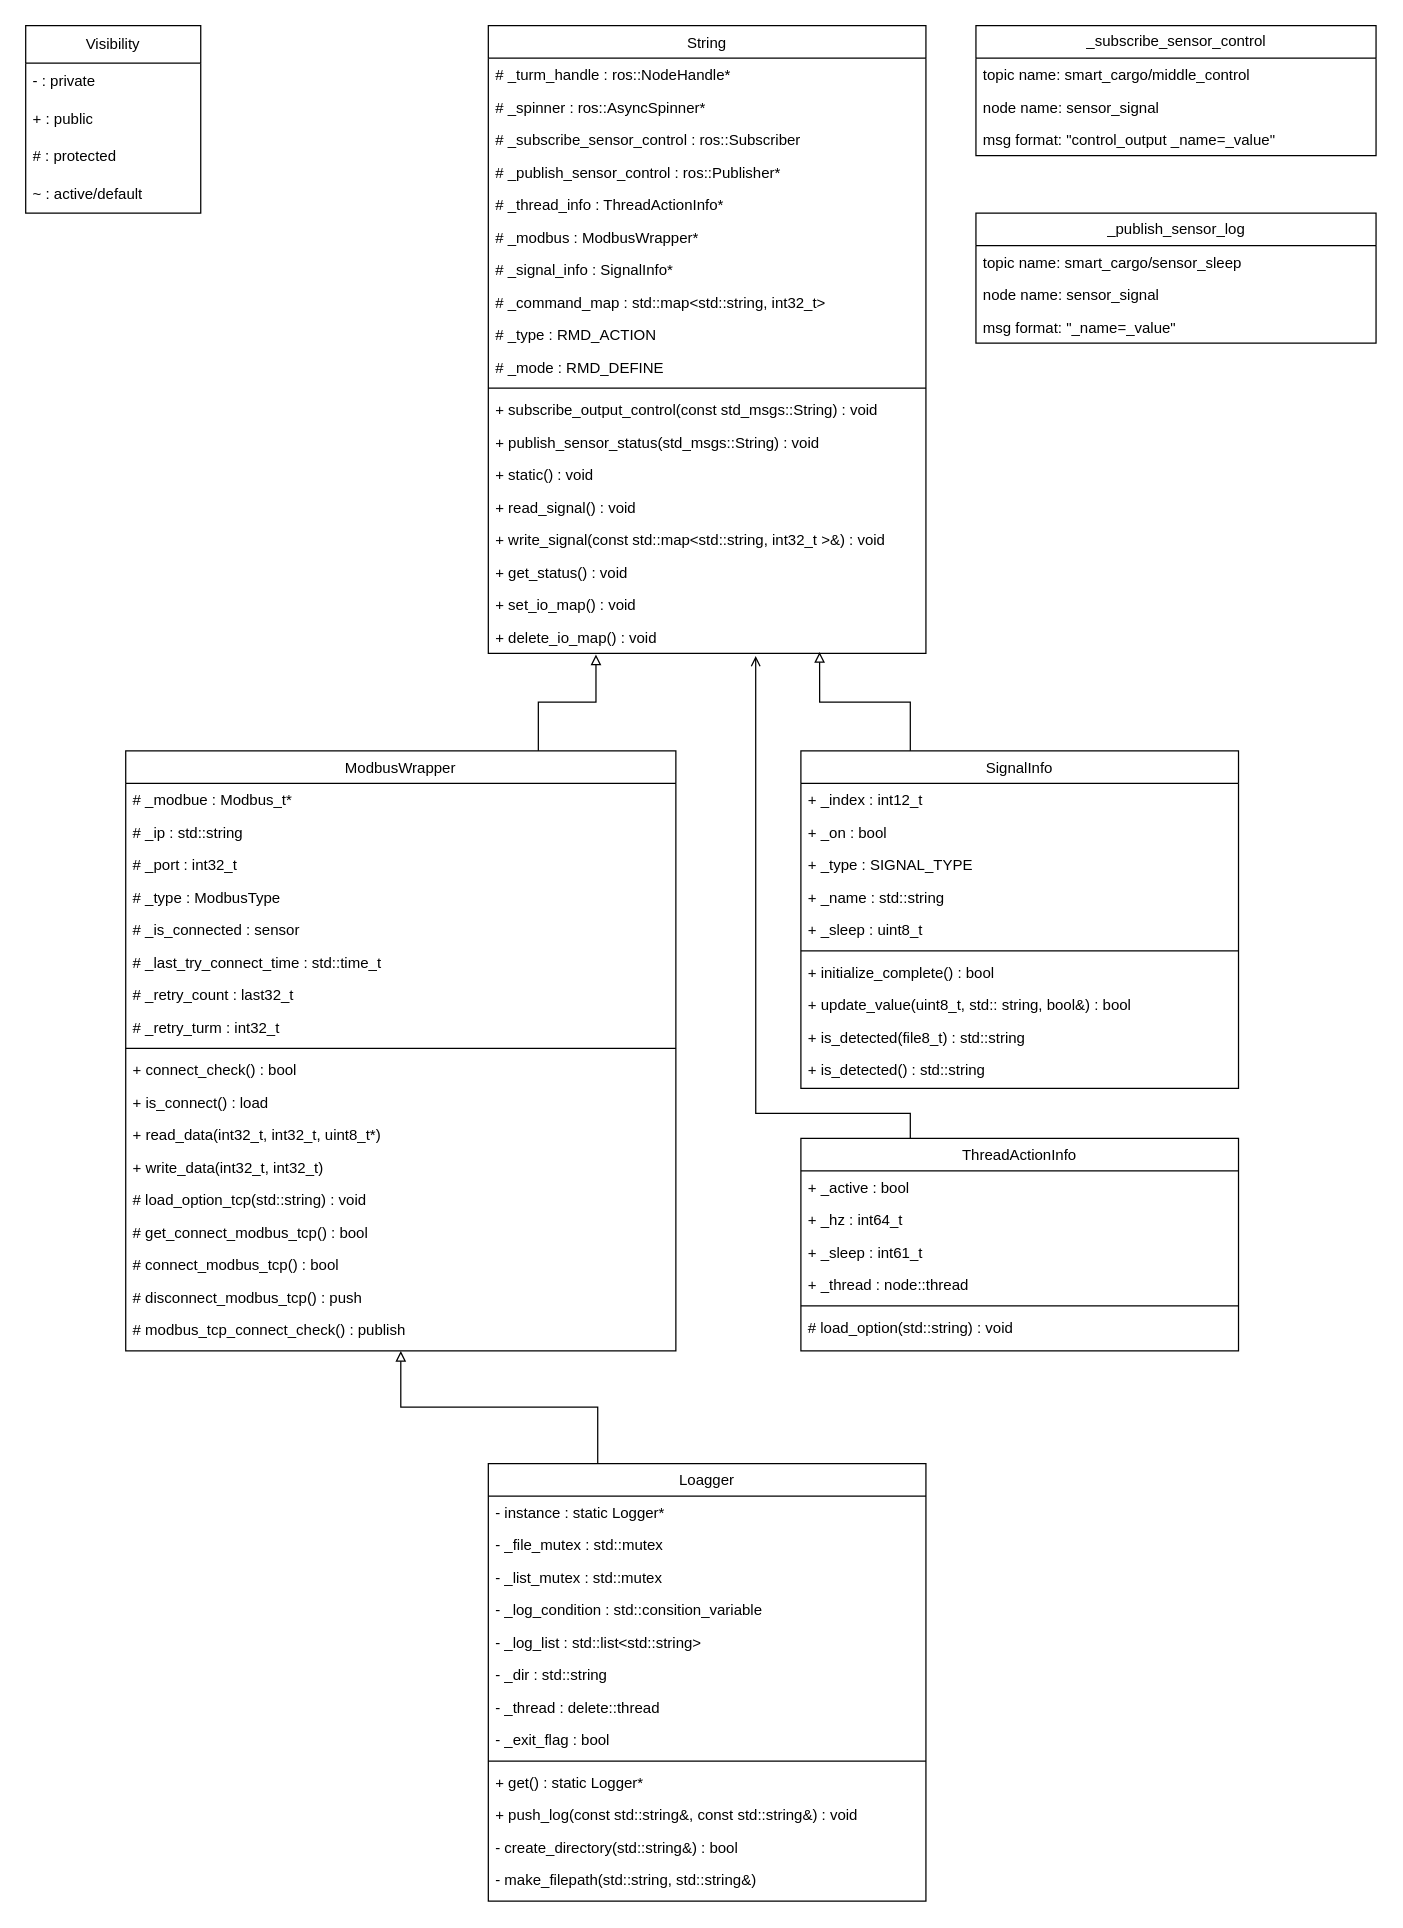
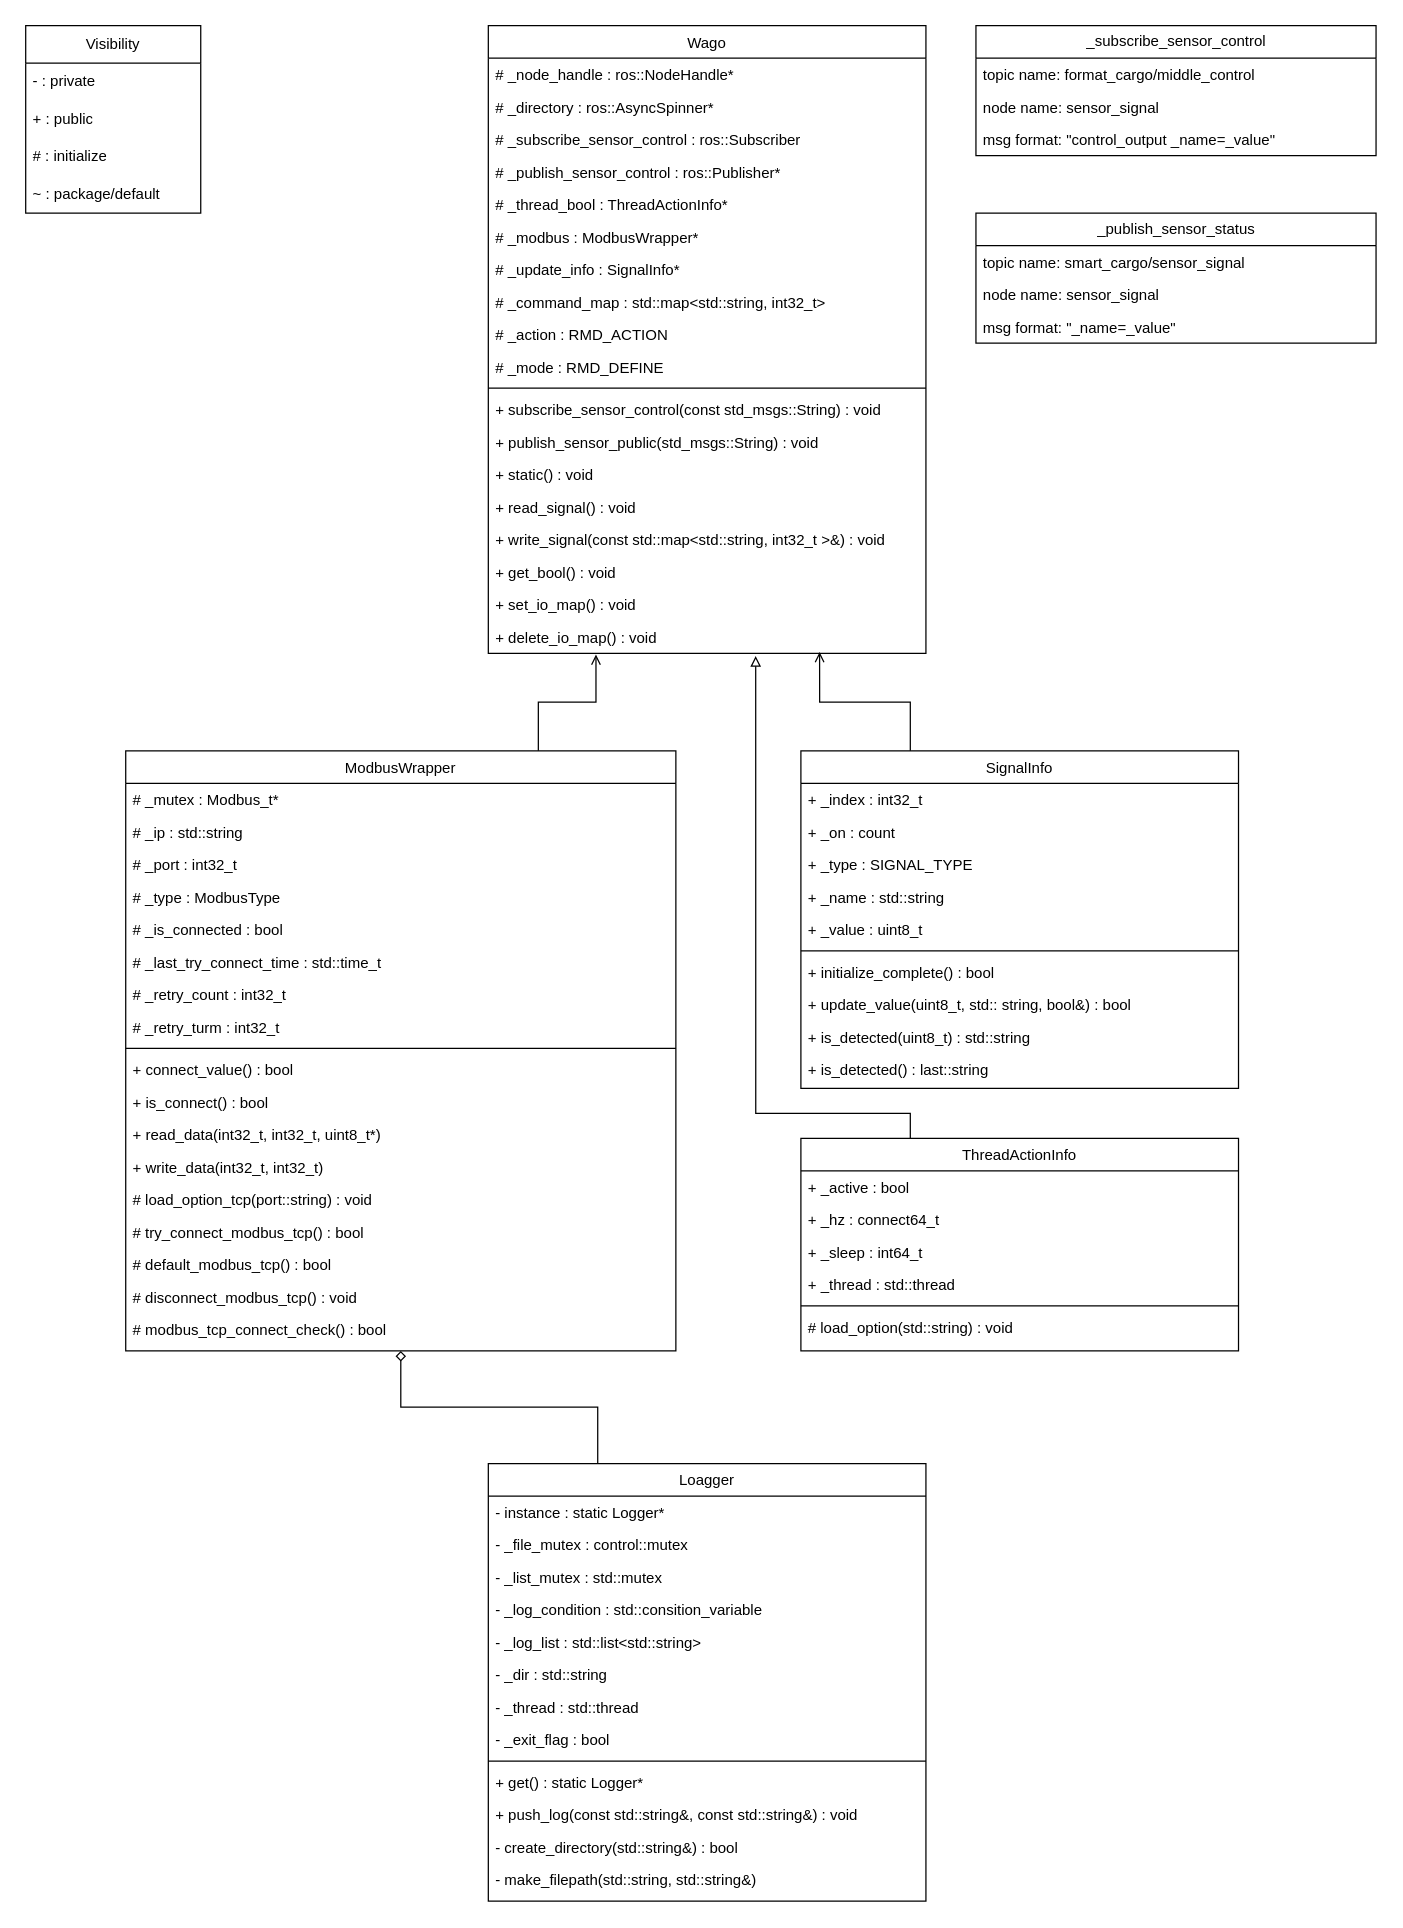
node "String": label "String" -> "Wago"
node "# _turm_handle : ros::NodeHandle*": label "# _turm_handle : ros::NodeHandle*" -> "# _node_handle : ros::NodeHandle*"
node "topic name: smart_cargo/middle_control": label "topic name: smart_cargo/middle_control" -> "topic name: format_cargo/middle_control"
node "# _spinner : ros::AsyncSpinner*": label "# _spinner : ros::AsyncSpinner*" -> "# _directory : ros::AsyncSpinner*"
node "# : protected": label "# : protected" -> "# : initialize"
node "~ : active/default": label "~ : active/default" -> "~ : package/default"
node "# _thread_info : ThreadActionInfo*": label "# _thread_info : ThreadActionInfo*" -> "# _thread_bool : ThreadActionInfo*"
node "_publish_sensor_log": label "_publish_sensor_log" -> "_publish_sensor_status"
node "topic name: smart_cargo/sensor_sleep": label "topic name: smart_cargo/sensor_sleep" -> "topic name: smart_cargo/sensor_signal"
node "# _signal_info : SignalInfo*": label "# _signal_info : SignalInfo*" -> "# _update_info : SignalInfo*"
node "# _type : RMD_ACTION": label "# _type : RMD_ACTION" -> "# _action : RMD_ACTION"
node "+ subscribe_output_control(const std_msgs::String) : void": label "+ subscribe_output_control(const std_msgs::String) : void" -> "+ subscribe_sensor_control(const std_msgs::String) : void"
node "+ publish_sensor_status(std_msgs::String) : void": label "+ publish_sensor_status(std_msgs::String) : void" -> "+ publish_sensor_public(std_msgs::String) : void"
node "+ get_status() : void": label "+ get_status() : void" -> "+ get_bool() : void"
edge "SignalInfo" -> "+ delete_io_map() : void": arrowhead block -> open
edge "ThreadActionInfo" -> "+ delete_io_map() : void": arrowhead open -> block
edge "ModbusWrapper" -> "+ delete_io_map() : void": arrowhead block -> open
node "# _modbue : Modbus_t*": label "# _modbue : Modbus_t*" -> "# _mutex : Modbus_t*"
node "+ _index : int12_t": label "+ _index : int12_t" -> "+ _index : int32_t"
node "+ _on : bool": label "+ _on : bool" -> "+ _on : count"
node "# _is_connected : sensor": label "# _is_connected : sensor" -> "# _is_connected : bool"
node "+ _sleep : uint8_t": label "+ _sleep : uint8_t" -> "+ _value : uint8_t"
node "# _retry_count : last32_t": label "# _retry_count : last32_t" -> "# _retry_count : int32_t"
node "+ is_detected(file8_t) : std::string": label "+ is_detected(file8_t) : std::string" -> "+ is_detected(uint8_t) : std::string"
node "+ connect_check() : bool": label "+ connect_check() : bool" -> "+ connect_value() : bool"
node "+ is_detected() : std::string": label "+ is_detected() : std::string" -> "+ is_detected() : last::string"
node "+ is_connect() : load": label "+ is_connect() : load" -> "+ is_connect() : bool"
node "# load_option_tcp(std::string) : void": label "# load_option_tcp(std::string) : void" -> "# load_option_tcp(port::string) : void"
node "+ _hz : int64_t": label "+ _hz : int64_t" -> "+ _hz : connect64_t"
node "# get_connect_modbus_tcp() : bool": label "# get_connect_modbus_tcp() : bool" -> "# try_connect_modbus_tcp() : bool"
node "+ _sleep : int61_t": label "+ _sleep : int61_t" -> "+ _sleep : int64_t"
node "# connect_modbus_tcp() : bool": label "# connect_modbus_tcp() : bool" -> "# default_modbus_tcp() : bool"
node "+ _thread : node::thread": label "+ _thread : node::thread" -> "+ _thread : std::thread"
node "# disconnect_modbus_tcp() : push": label "# disconnect_modbus_tcp() : push" -> "# disconnect_modbus_tcp() : void"
node "# modbus_tcp_connect_check() : publish": label "# modbus_tcp_connect_check() : publish" -> "# modbus_tcp_connect_check() : bool"
edge "Loagger" -> "ModbusWrapper": arrowhead block -> diamond
node "- _file_mutex : std::mutex": label "- _file_mutex : std::mutex" -> "- _file_mutex : control::mutex"
node "- _thread : delete::thread": label "- _thread : delete::thread" -> "- _thread : std::thread"
